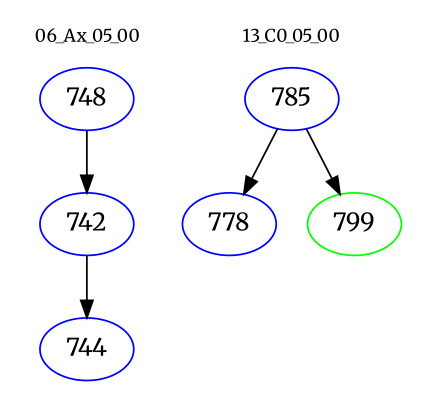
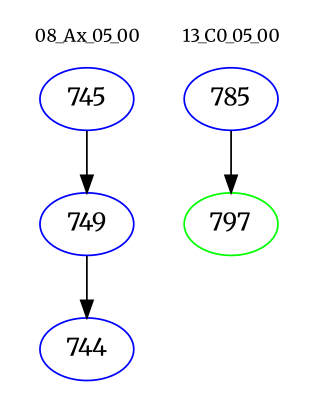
cluster "06_Ax_05_00": label "06_Ax_05_00" -> "08_Ax_05_00"
node "748": label "748" -> "745"
node "742": label "742" -> "749"
node "778": removed
node "799": label "799" -> "797"
